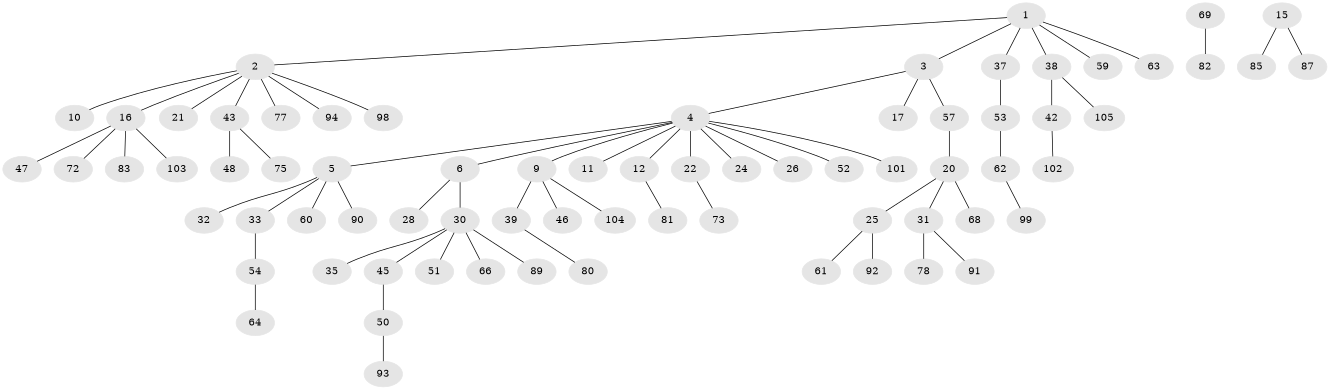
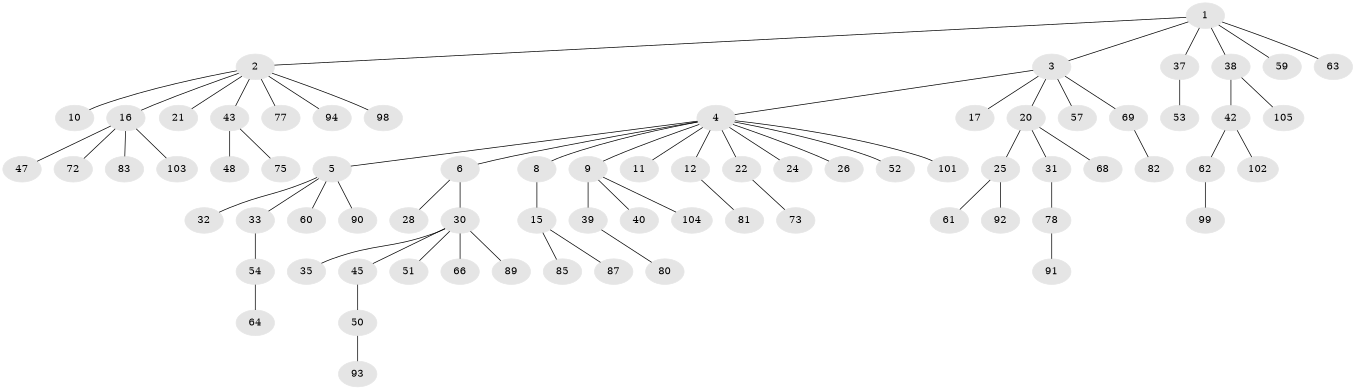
edge "3" -- "69": added
edge "57" -- "20": now "3" -- "20"
edge "53" -- "62": now "42" -- "62"
node "8": added
node "46": label "46" -> "40"
edge "31" -- "91": now "78" -- "91"
